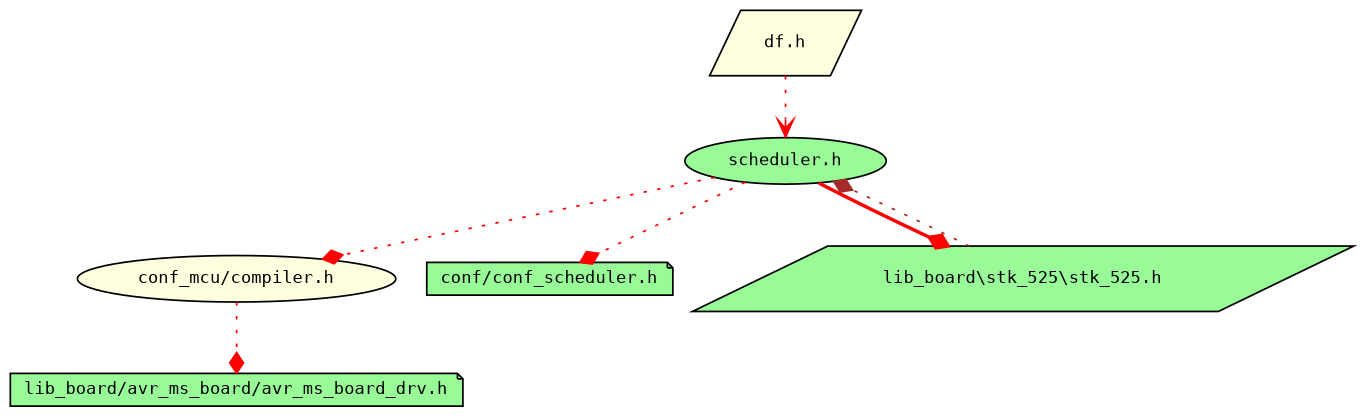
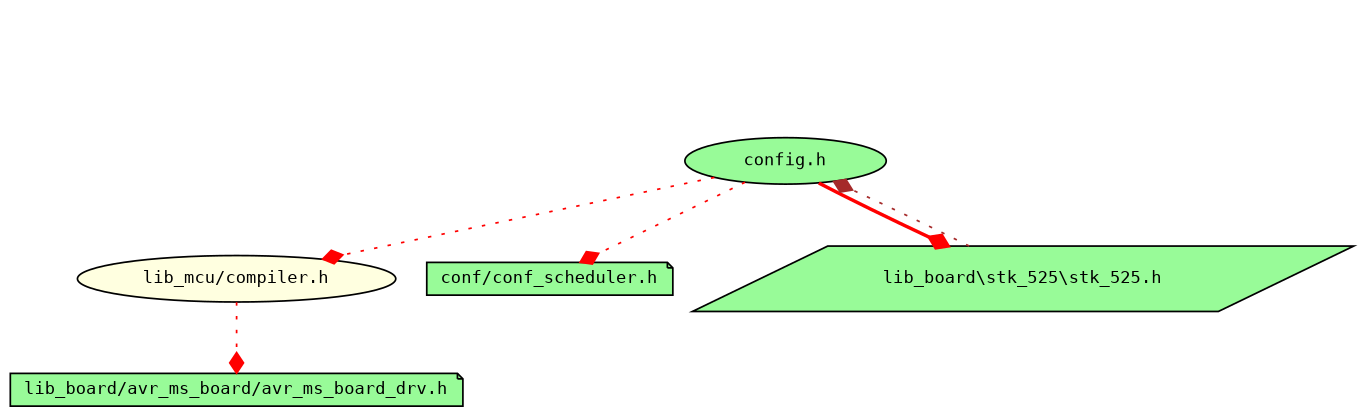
node "df.h": removed
node "scheduler.h": label "scheduler.h" -> "config.h"
node "conf_mcu/compiler.h": label "conf_mcu/compiler.h" -> "lib_mcu/compiler.h"
